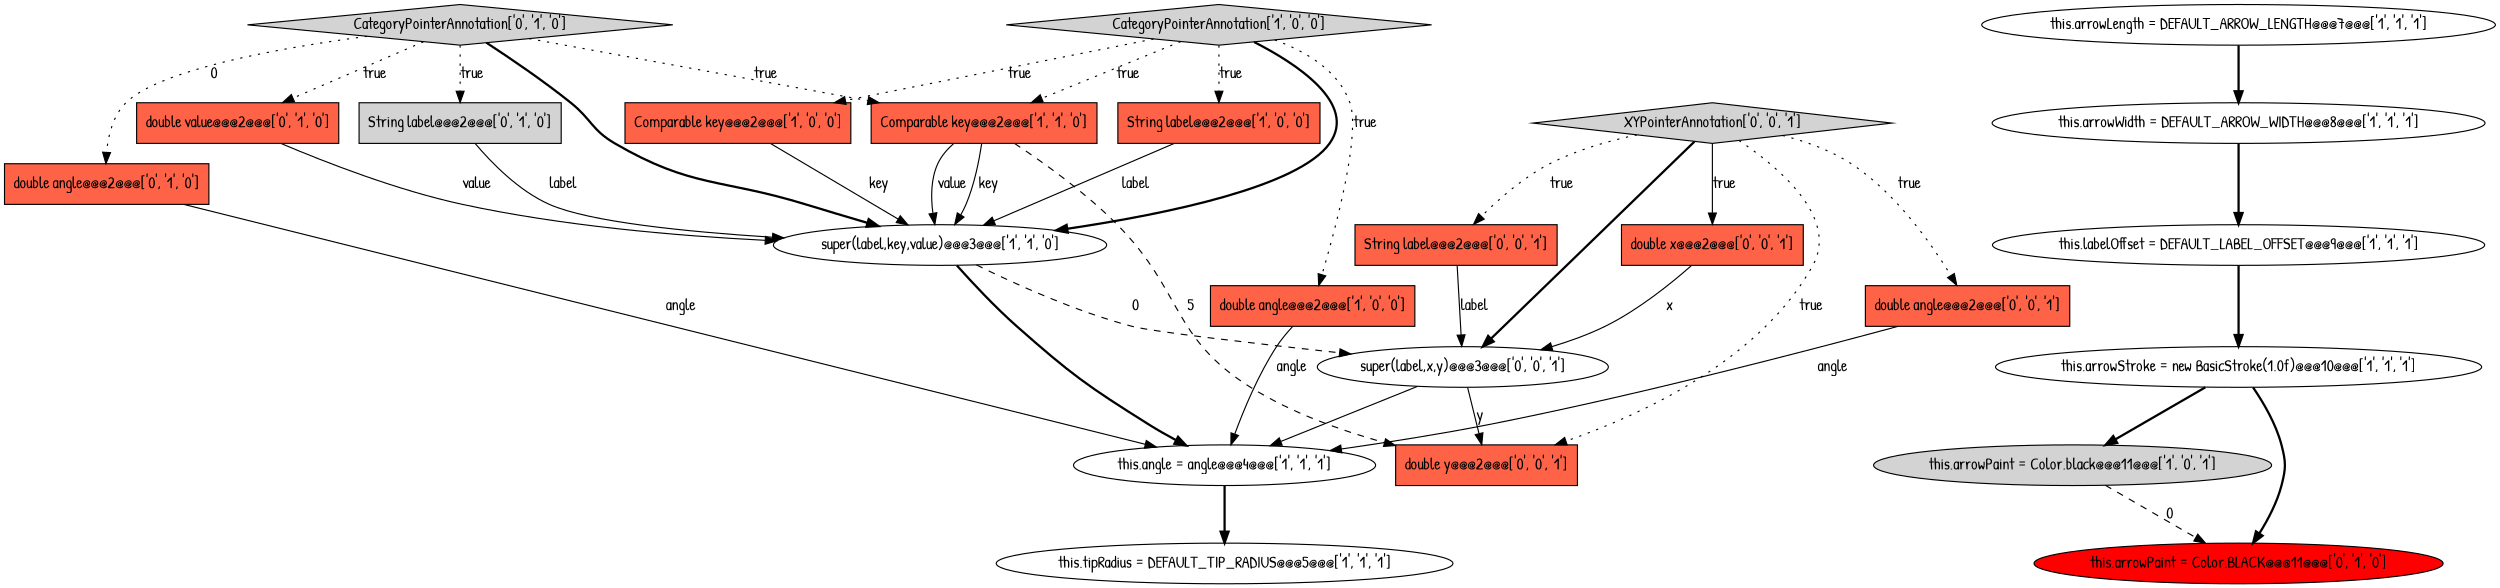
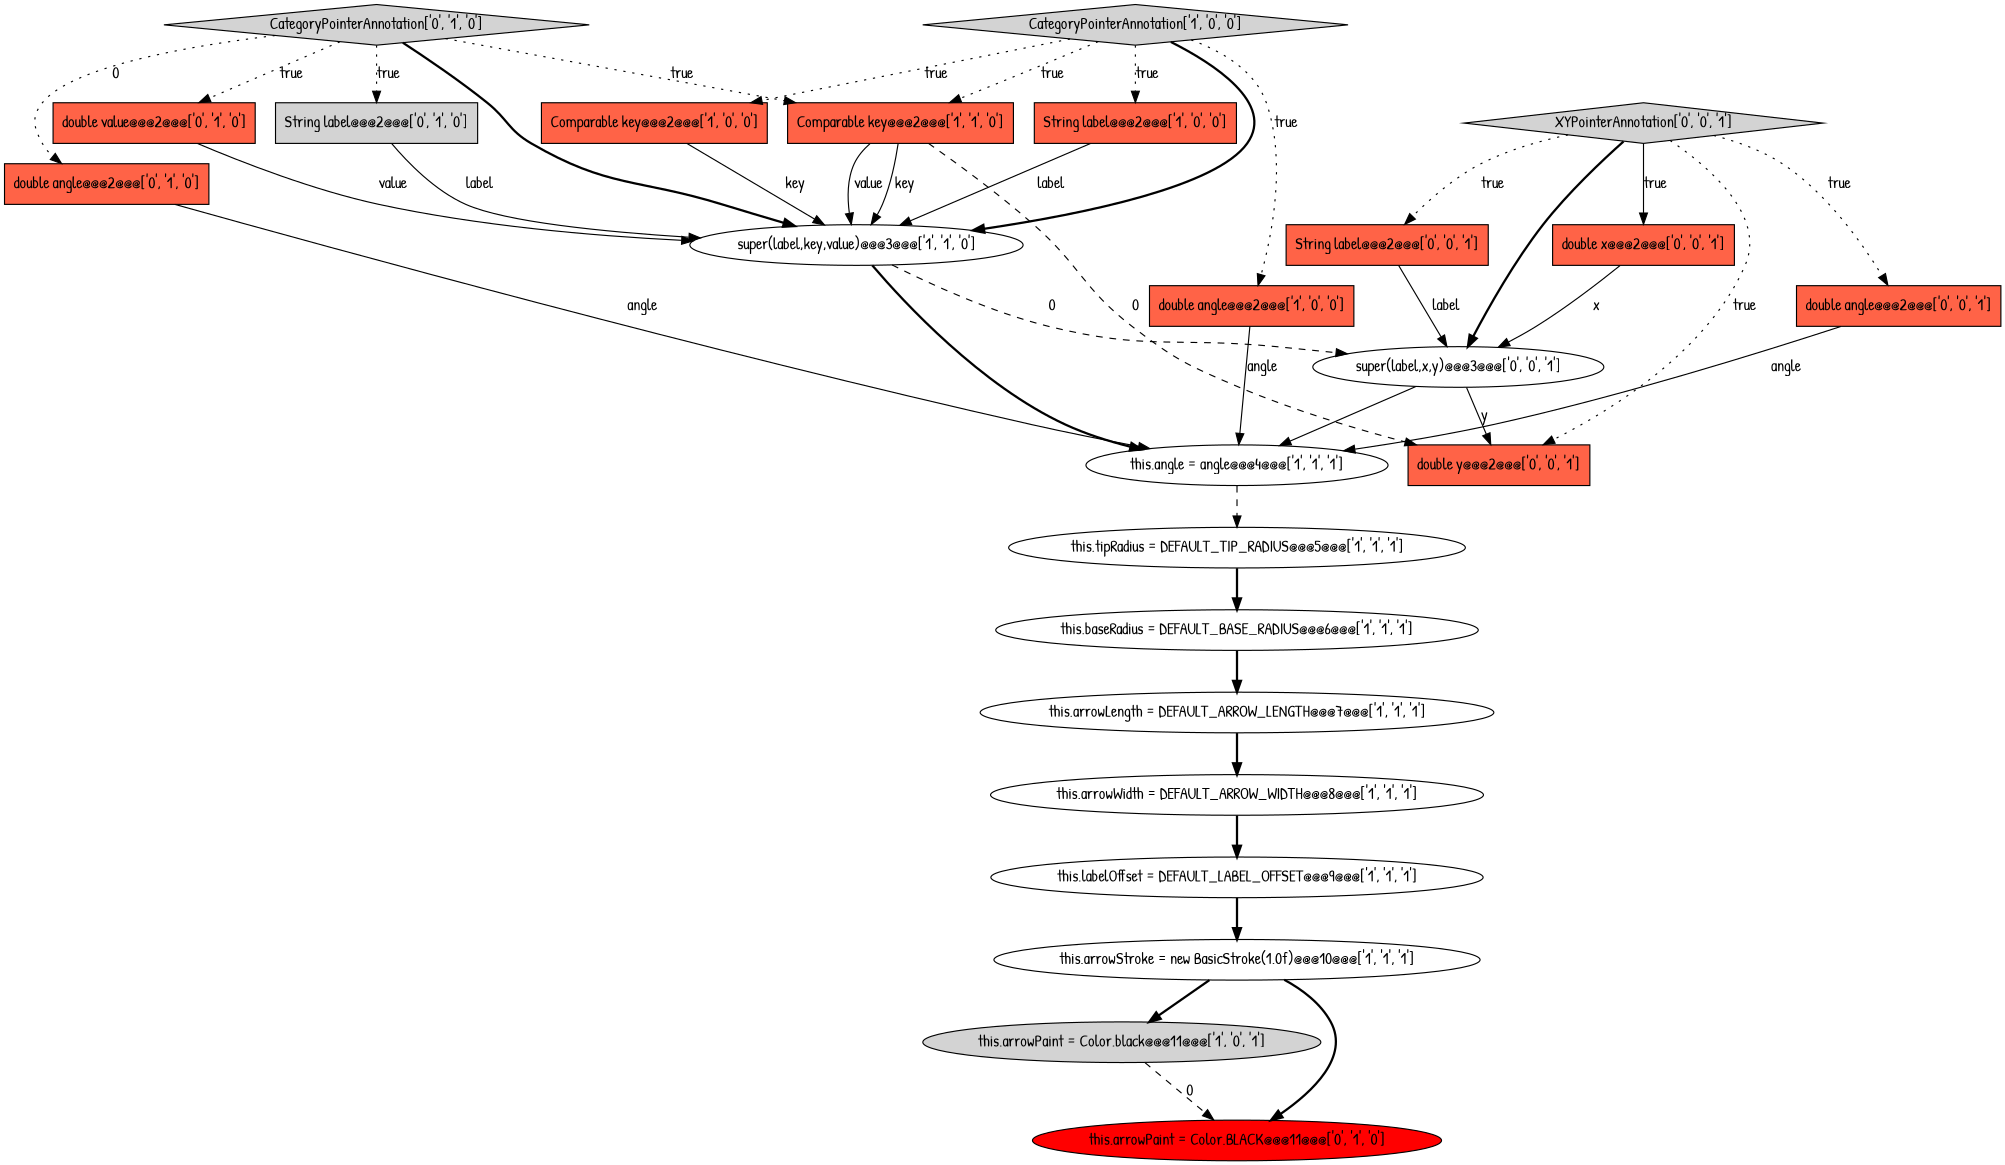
edge "Comparable key@@@2@@@['1', '1', '0']" -> "double y@@@2@@@['0', '0', '1']": label "5" -> "0"
edge "this.angle = angle@@@4@@@['1', '1', '1']" -> "this.tipRadius = DEFAULT_TIP_RADIUS@@@5@@@['1', '1', '1']": style bold -> dashed
node "this.baseRadius = DEFAULT_BASE_RADIUS@@@6@@@['1', '1', '1']": added
